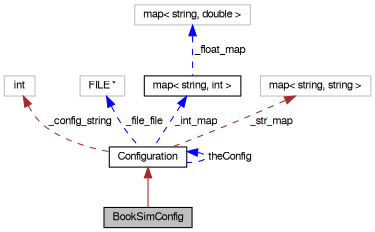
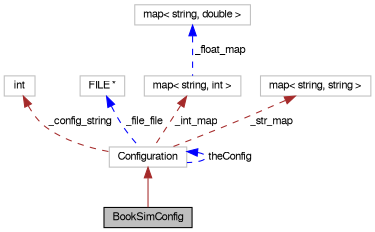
node "map< string, int >": color black -> grey75
edge "Configuration" -> "map< string, int >": color blue -> brown
node "Configuration": color black -> grey75
